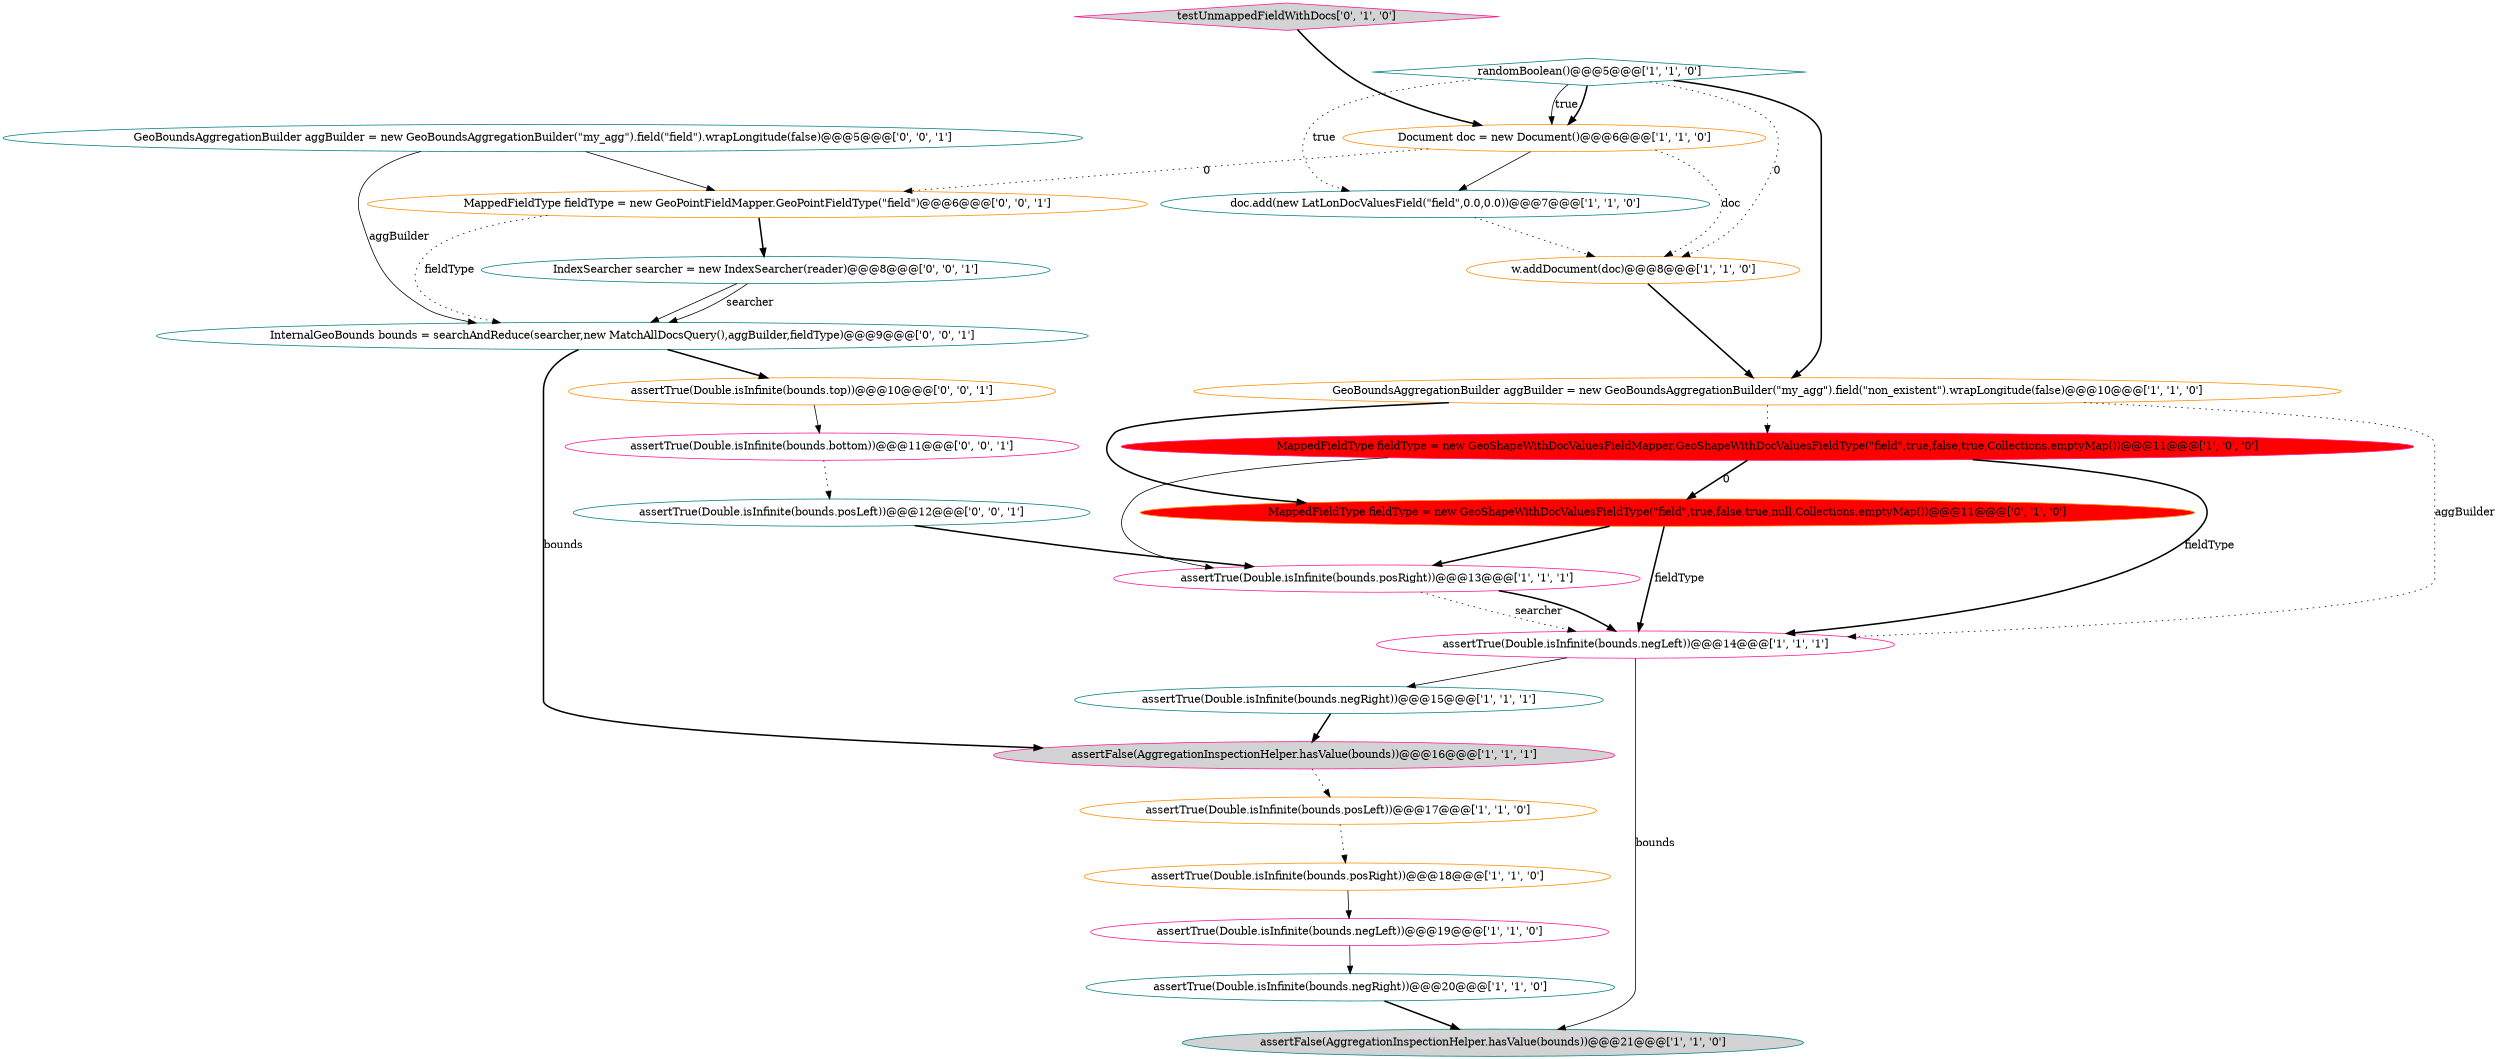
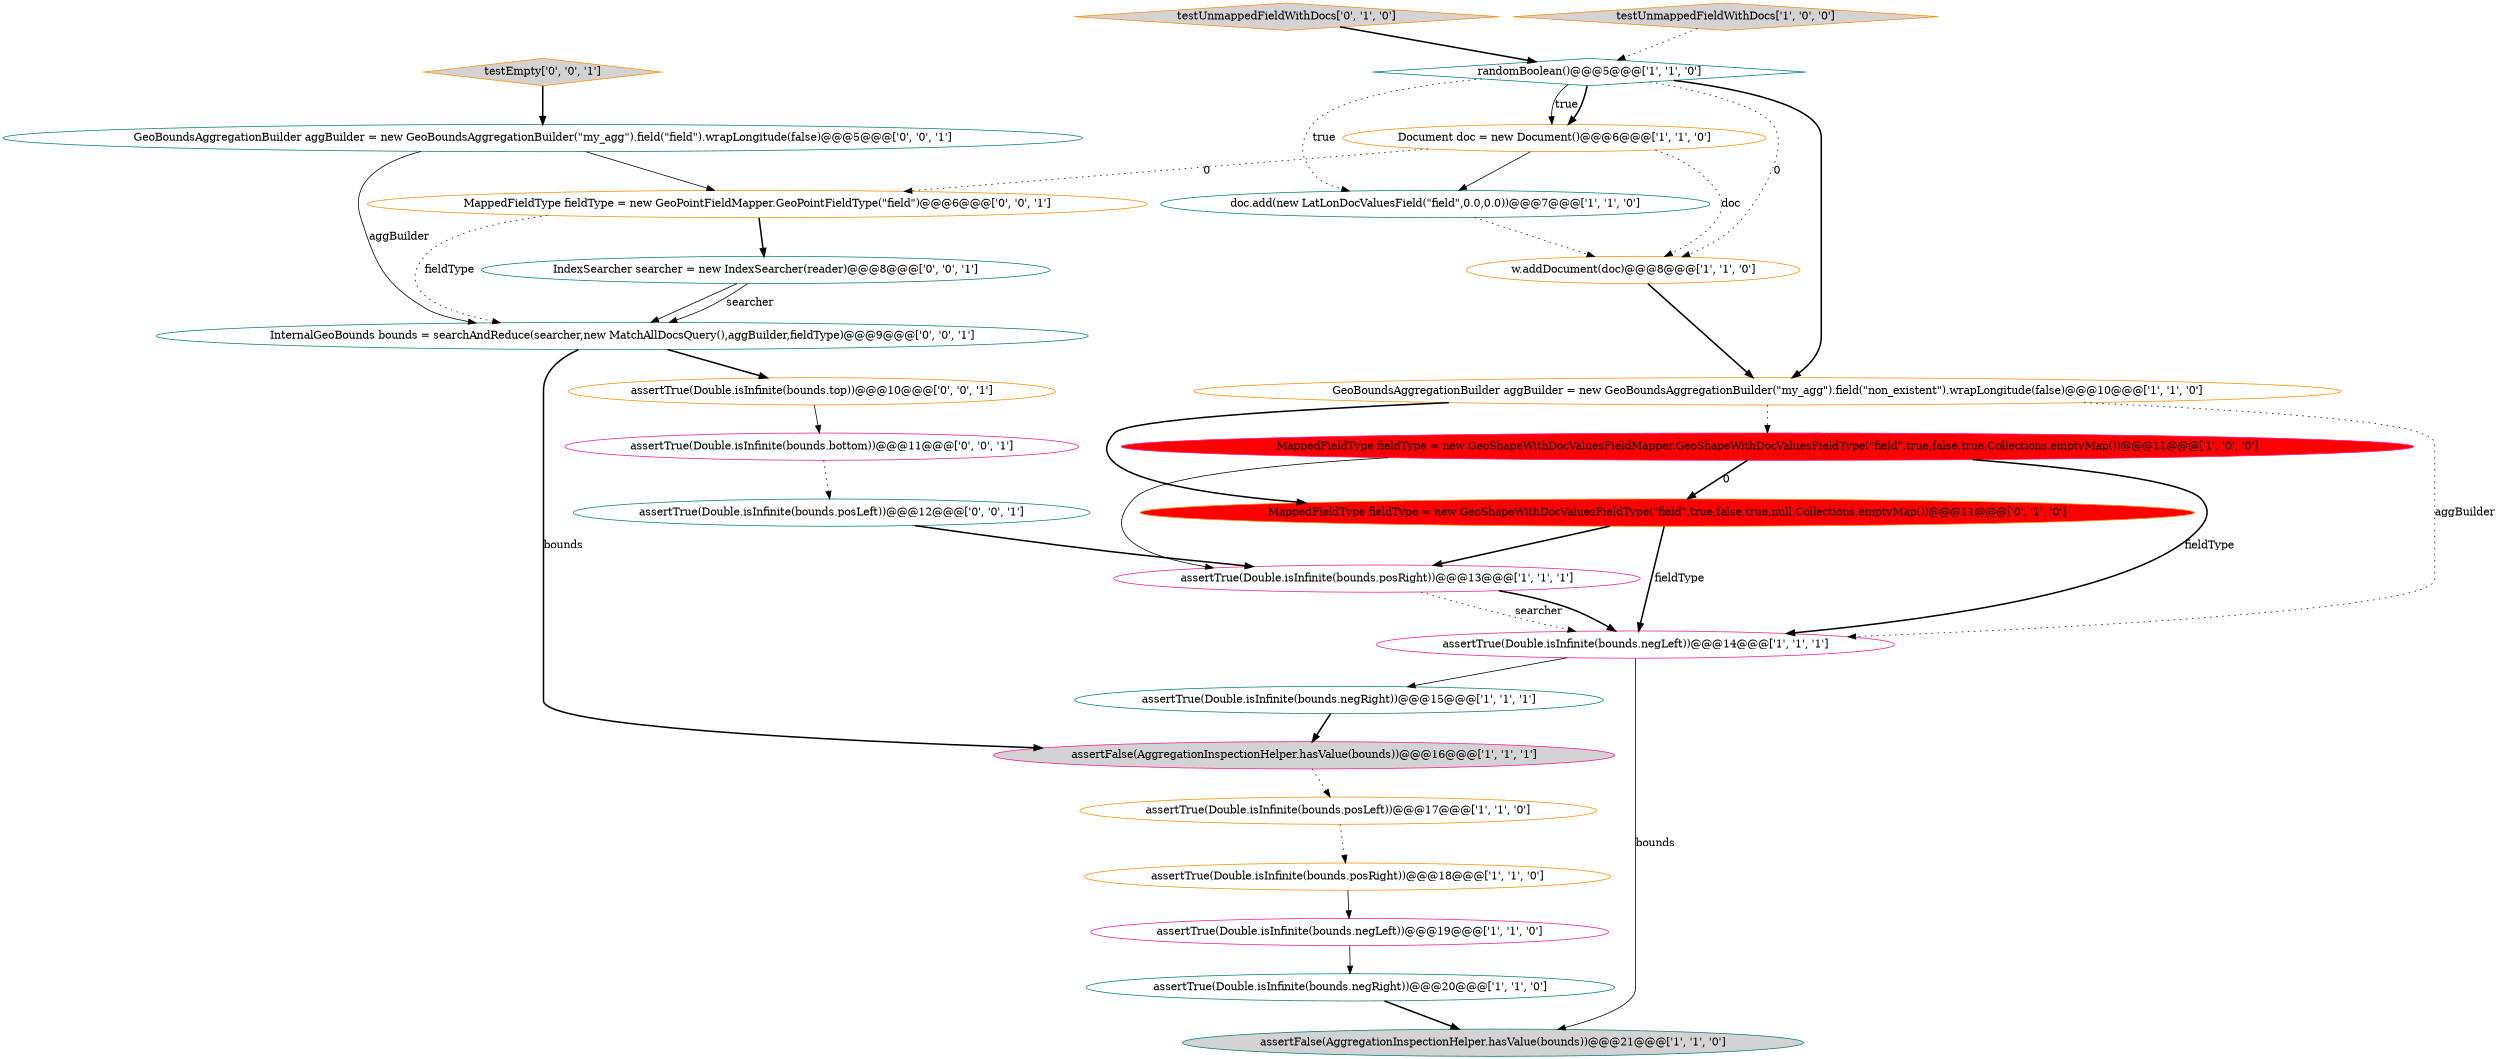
node "testUnmappedFieldWithDocs['0', '1', '0']": color deeppink -> darkorange
node "testUnmappedFieldWithDocs['1', '0', '0']": added
node "testEmpty['0', '0', '1']": added
edge "testUnmappedFieldWithDocs['0', '1', '0']" -> "Document doc = new Document()@@@6@@@['1', '1', '0']": now "testUnmappedFieldWithDocs['0', '1', '0']" -> "randomBoolean()@@@5@@@['1', '1', '0']"
